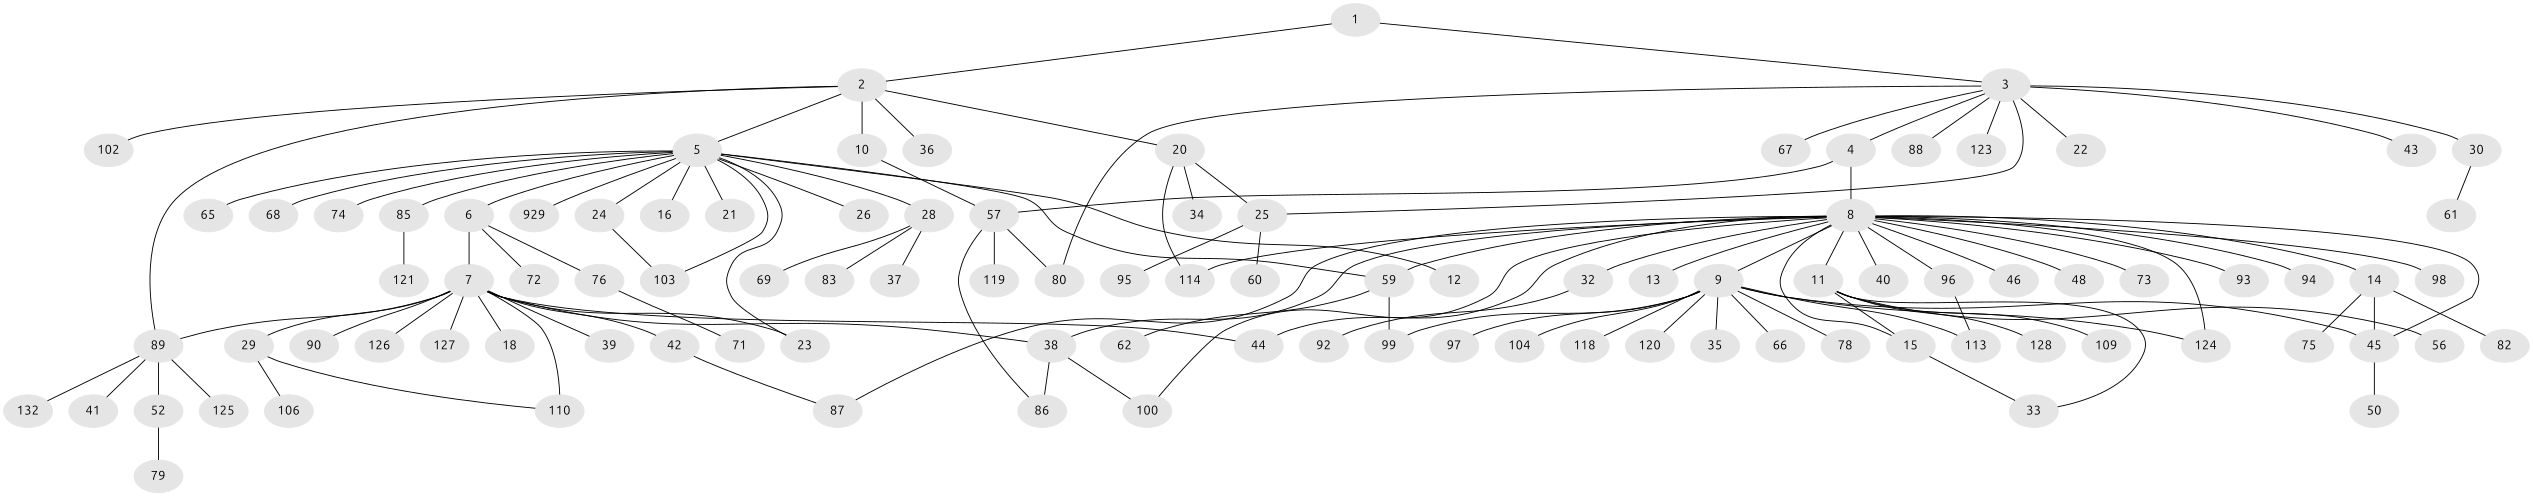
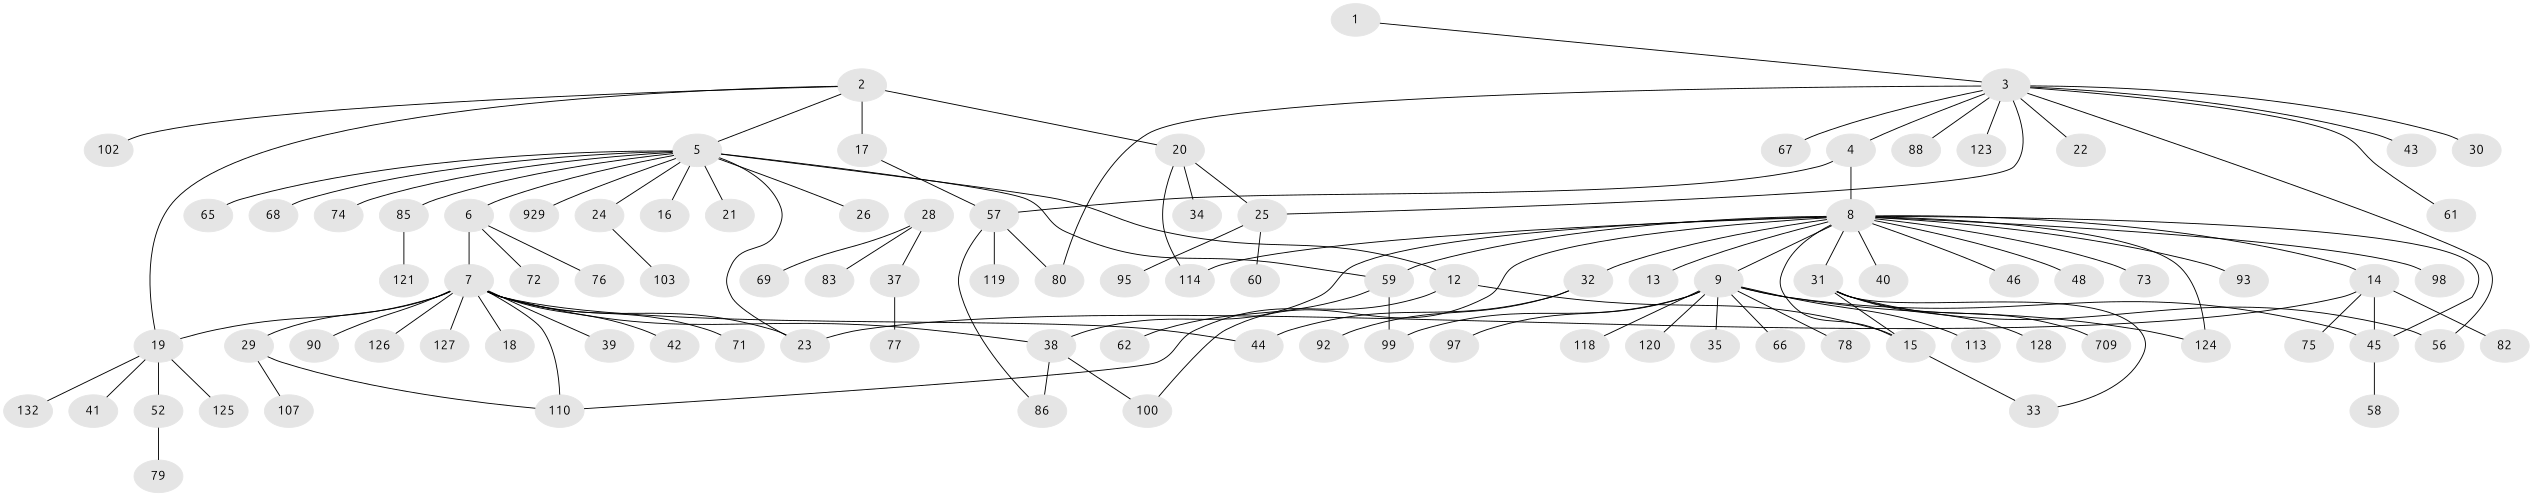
edge "1" -- "2": removed
node "10": label "10" -> "17"
node "36": removed
edge "5" -- "28": removed
edge "30" -- "61": now "3" -- "61"
edge "3" -- "56": added
edge "5" -- "103": removed
edge "8" -- "44": now "32" -- "44"
node "11": label "11" -> "31"
node "96": removed
node "94": removed
edge "12" -- "15": added
edge "76" -- "71": now "7" -- "71"
edge "14" -- "23": added
node "89": label "89" -> "19"
node "77": added
node "104": removed
node "109": label "109" -> "709"
edge "12" -- "110": added
node "106": label "106" -> "107"
node "87": removed
node "50": label "50" -> "58"
